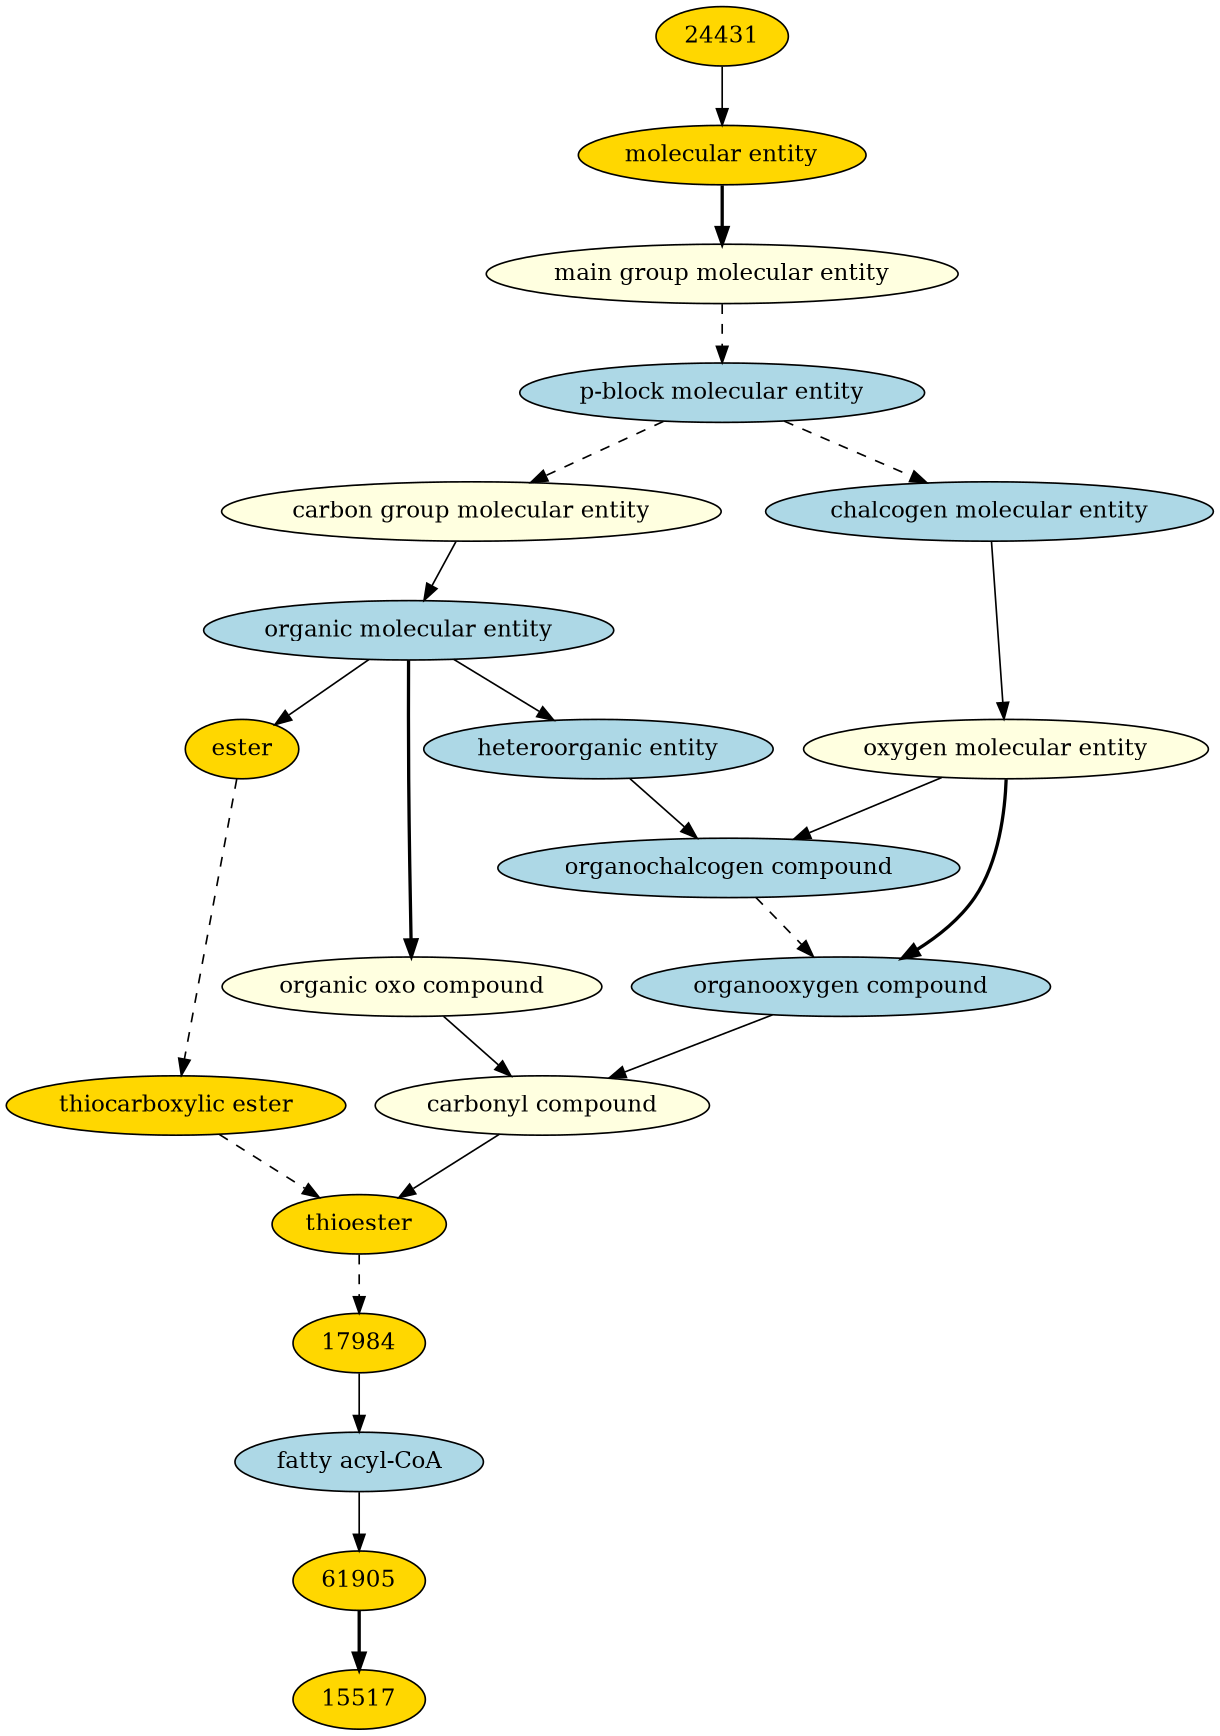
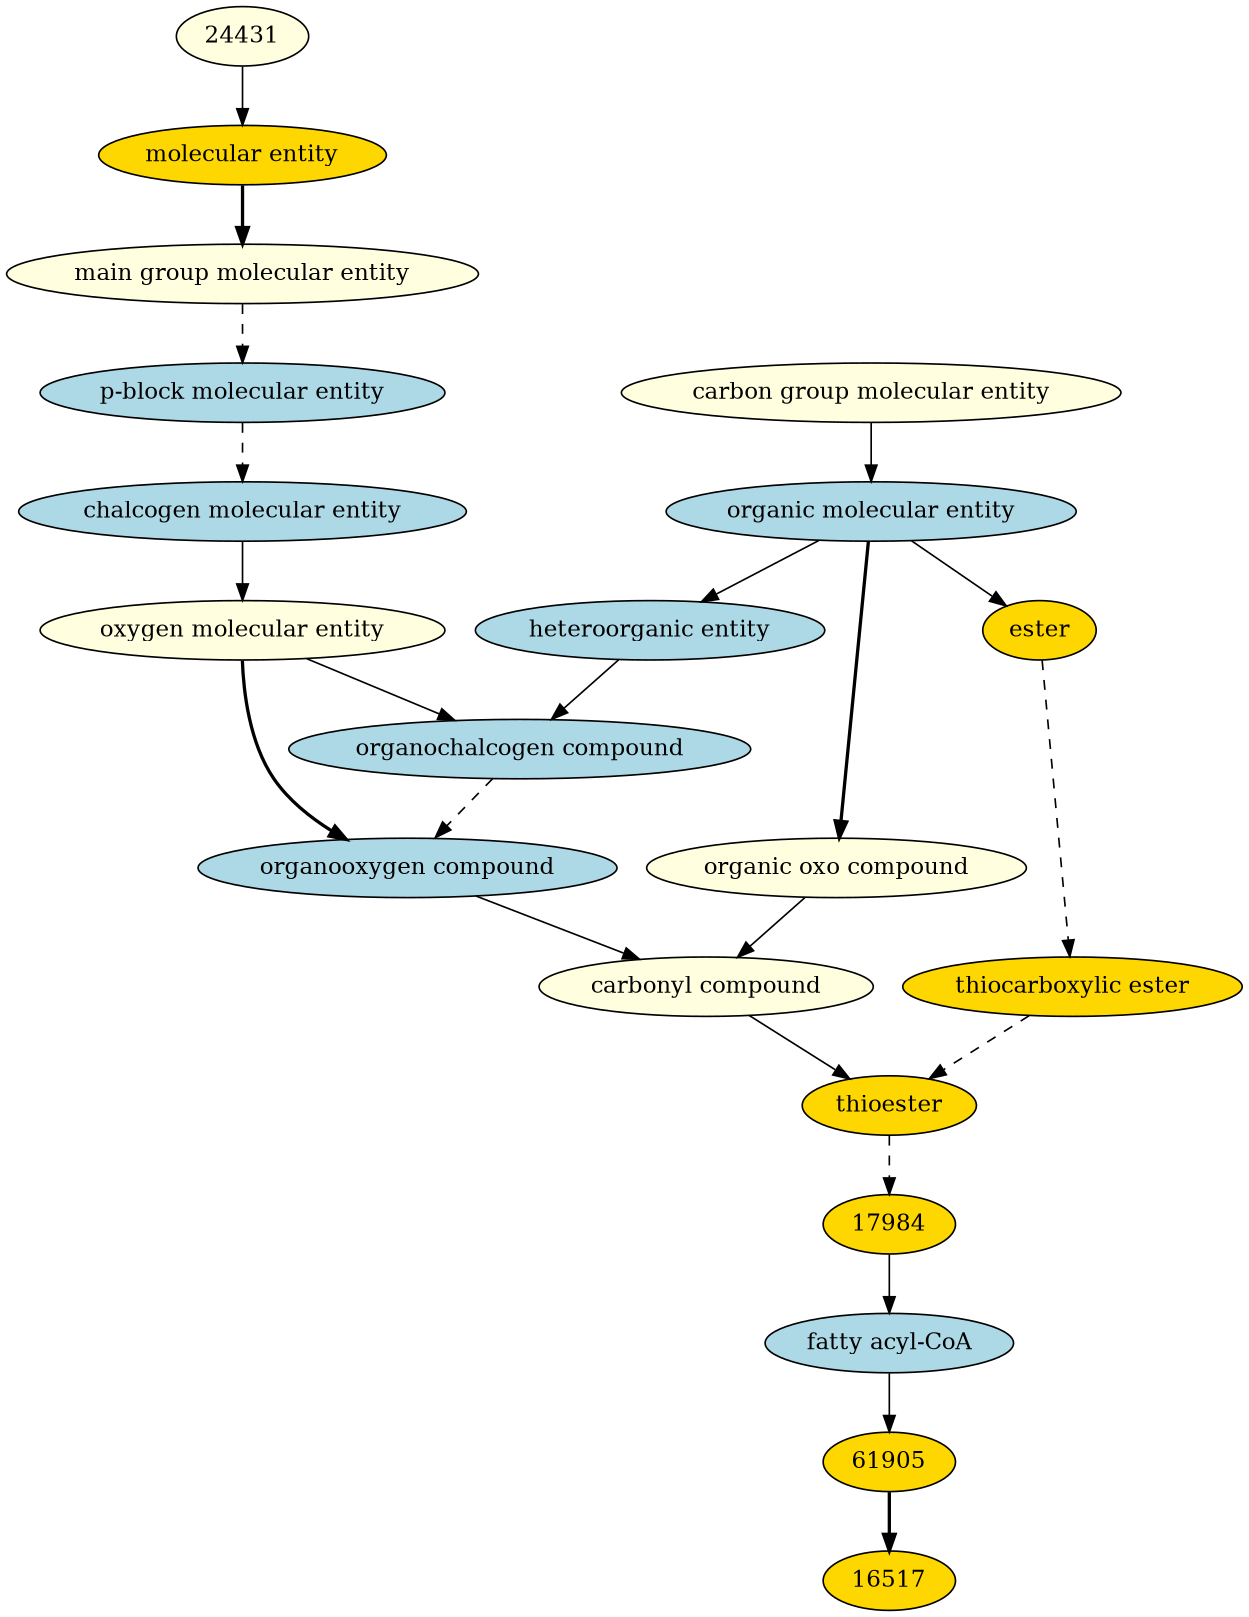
node "24431": fillcolor gold -> lightyellow
edge "p-block molecular entity" -> "carbon group molecular entity": removed
node "15517": label "15517" -> "16517"
